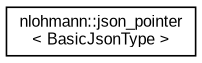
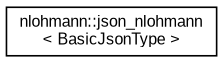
node "nlohmann::json_pointer < BasicJsonType >": label "nlohmann::json_pointer < BasicJsonType >" -> "nlohmann::json_nlohmann < BasicJsonType >"
